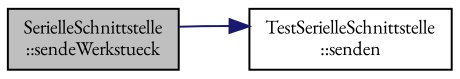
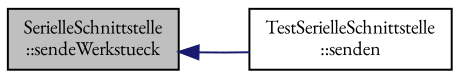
edge "SerielleSchnittstelle ::sendeWerkstueck" -> "TestSerielleSchnittstelle ::senden": reversed
